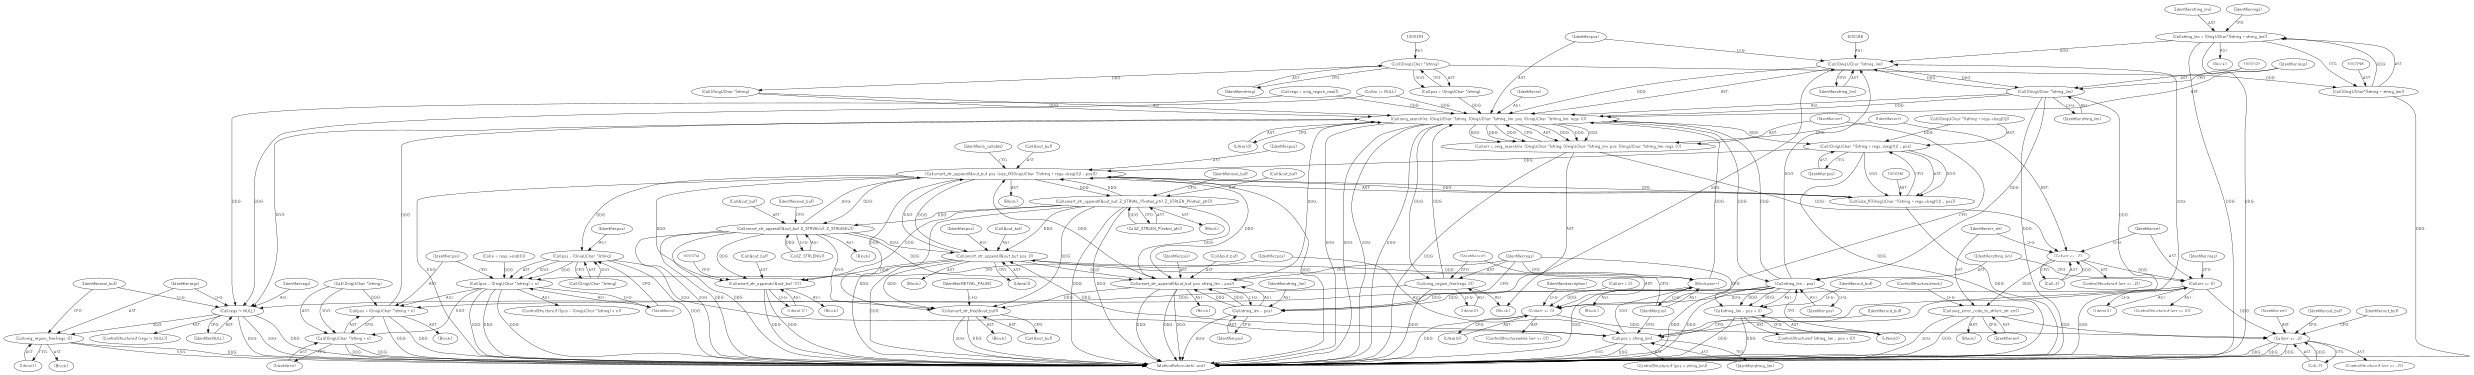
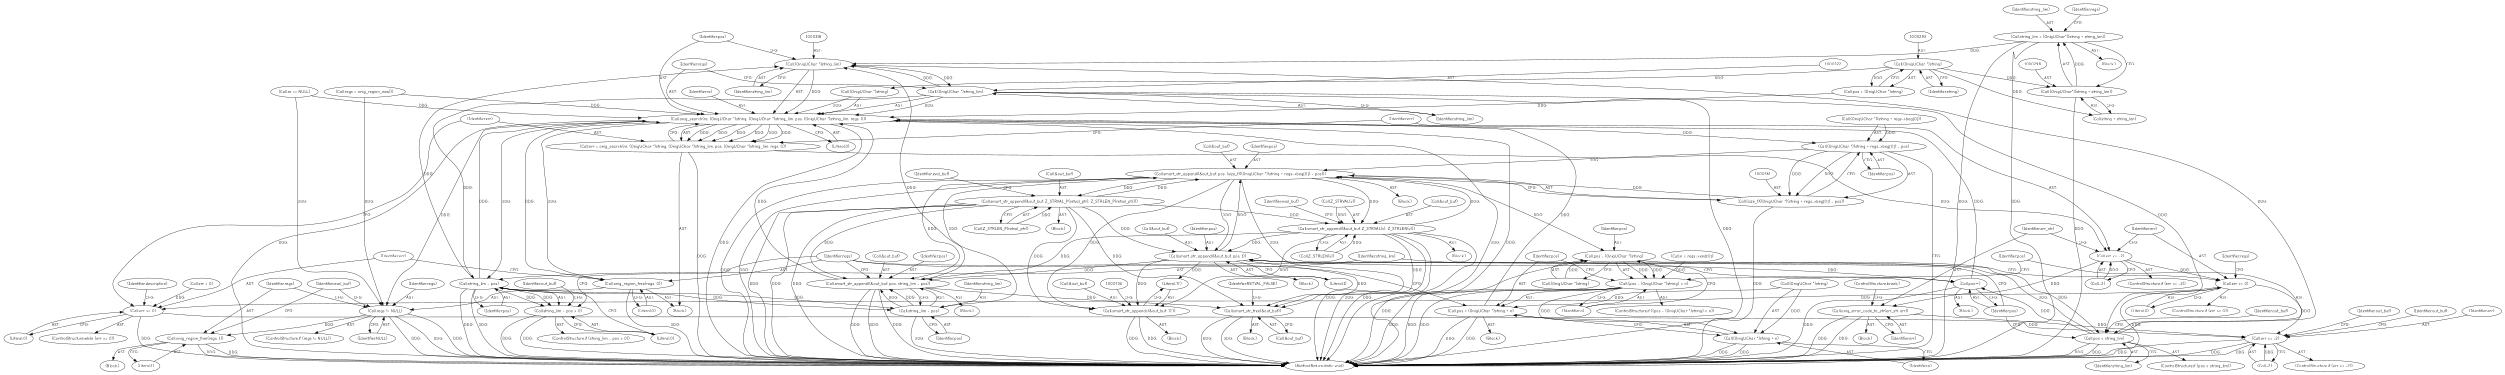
node "1007298": label "1007298" -> "1000298"
node "(Call,string + string_len)": added
node "(Identifier,is_callable)": removed
node "(Call,Z_STRVAL(v))": added
edge "(Call,(OnigUChar *)(string + regs->beg[0]) - pos)" -> "(MethodReturn,static void)": label "DDG: " -> "CFG: "
node "(Block,pos++)": label "(Block,pos++)" -> "(Call,pos++)"
edge "(Call,onig_region_free(regs, 0))" -> "(Call,regs != NULL)": label "DDG: " -> "AST: "
edge "(Call,smart_str_appendl(&out_buf, pos, 1))" -> "(MethodReturn,static void)": now "(Call,smart_str_appendl(&out_buf, pos, 1))" -> "(Literal,'0')"
